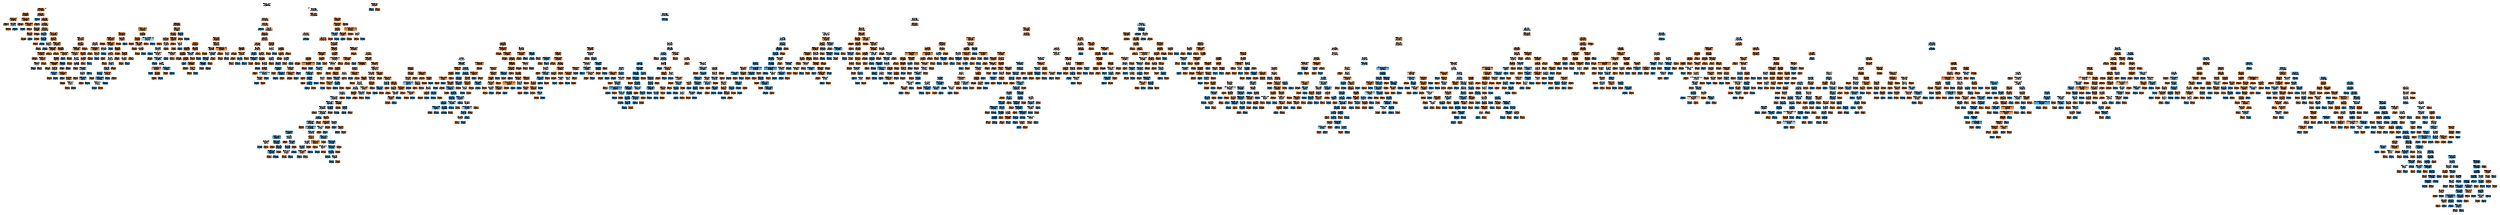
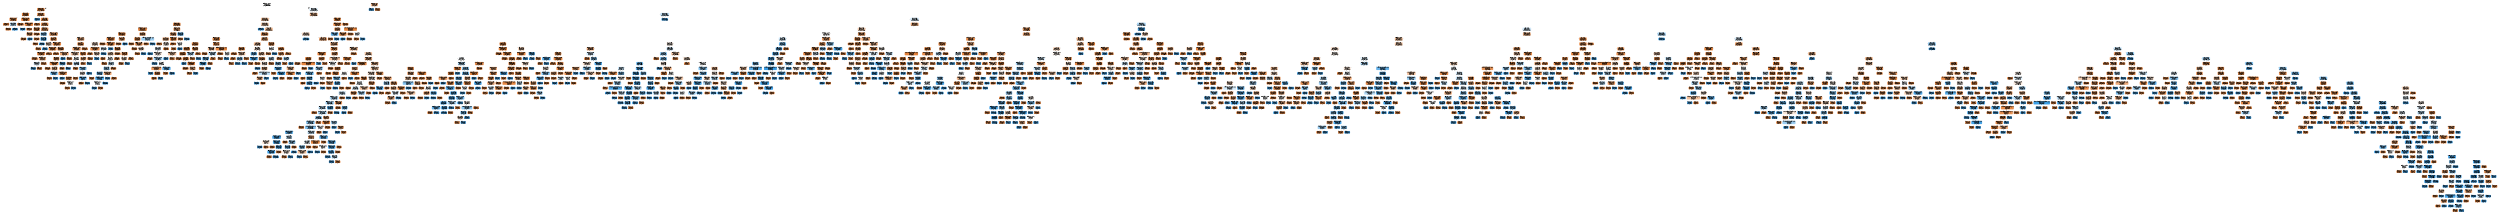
node "entropy = 0.0 samples = 70 value = [70, 0]": fillcolor #b0d8f5 -> #e58139
node "CBC_MCHC <= 0.595 entropy = 0.918 samples = 9 value = [6, 3]": fillcolor #8bc6f0 -> #f2c09c
